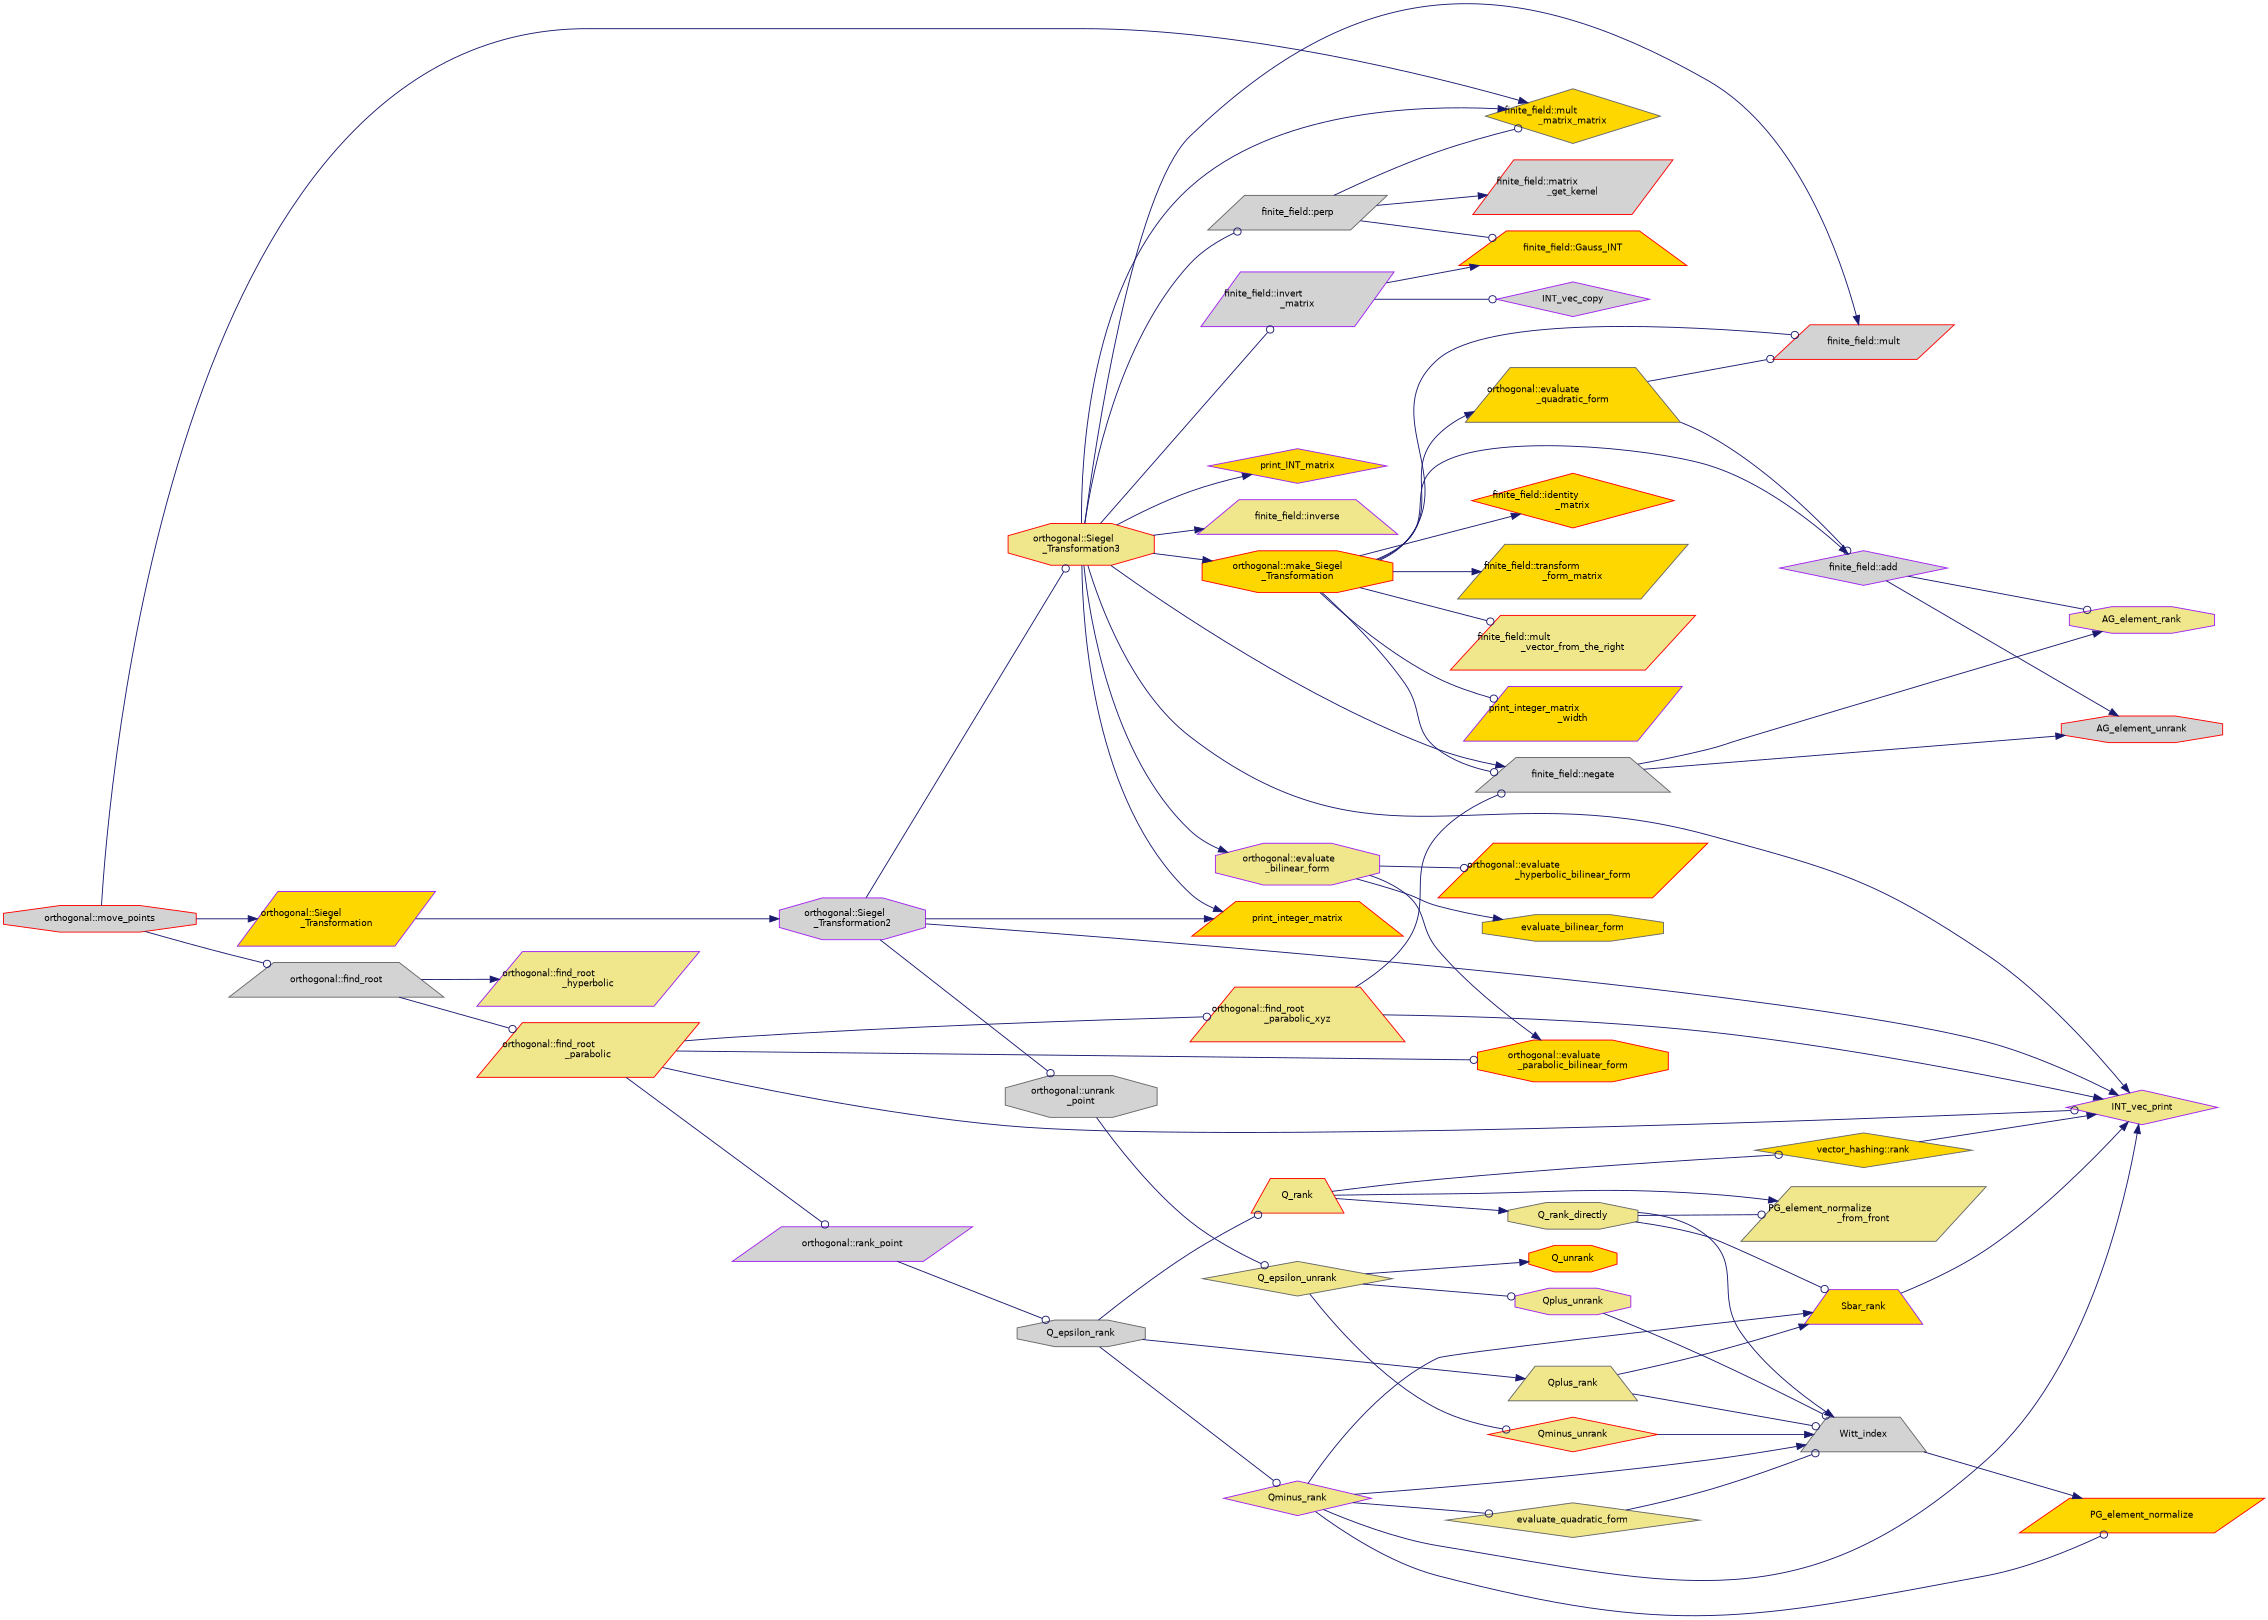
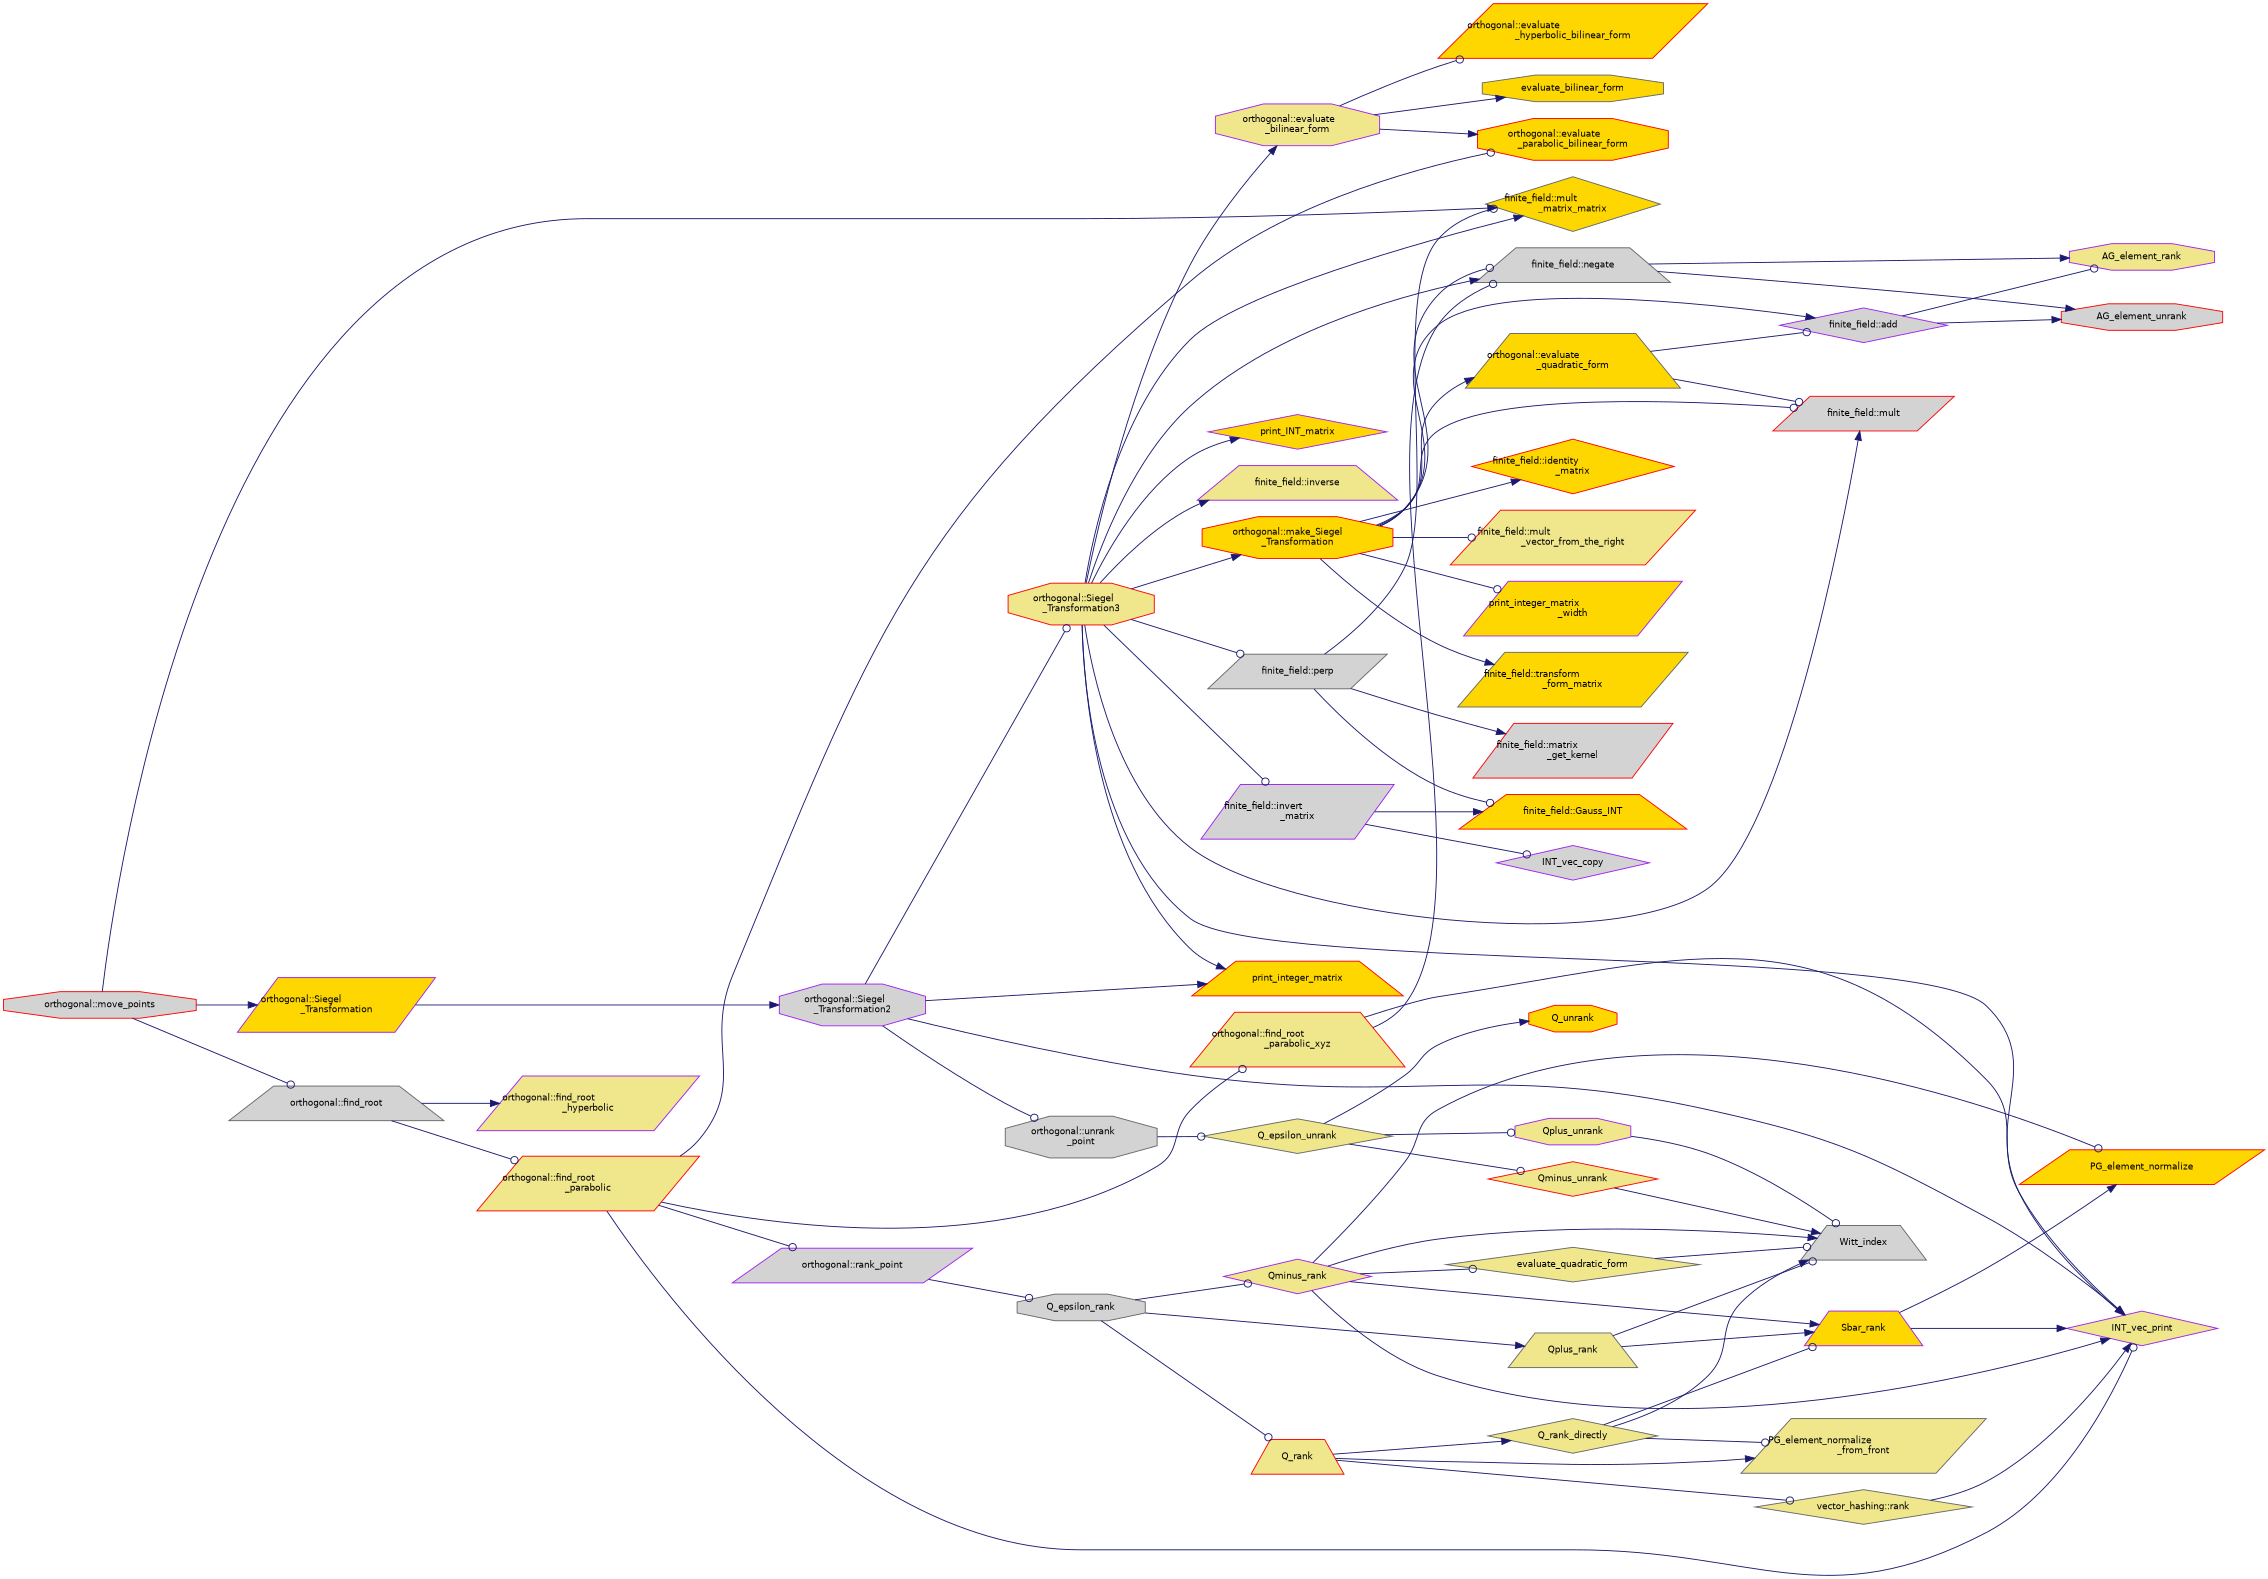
node "vector_hashing::rank": fillcolor gold -> khaki
node "Q_rank_directly": shape octagon -> diamond
edge "Witt_index" -> "PG_element_normalize": now "Sbar_rank" -> "PG_element_normalize"
